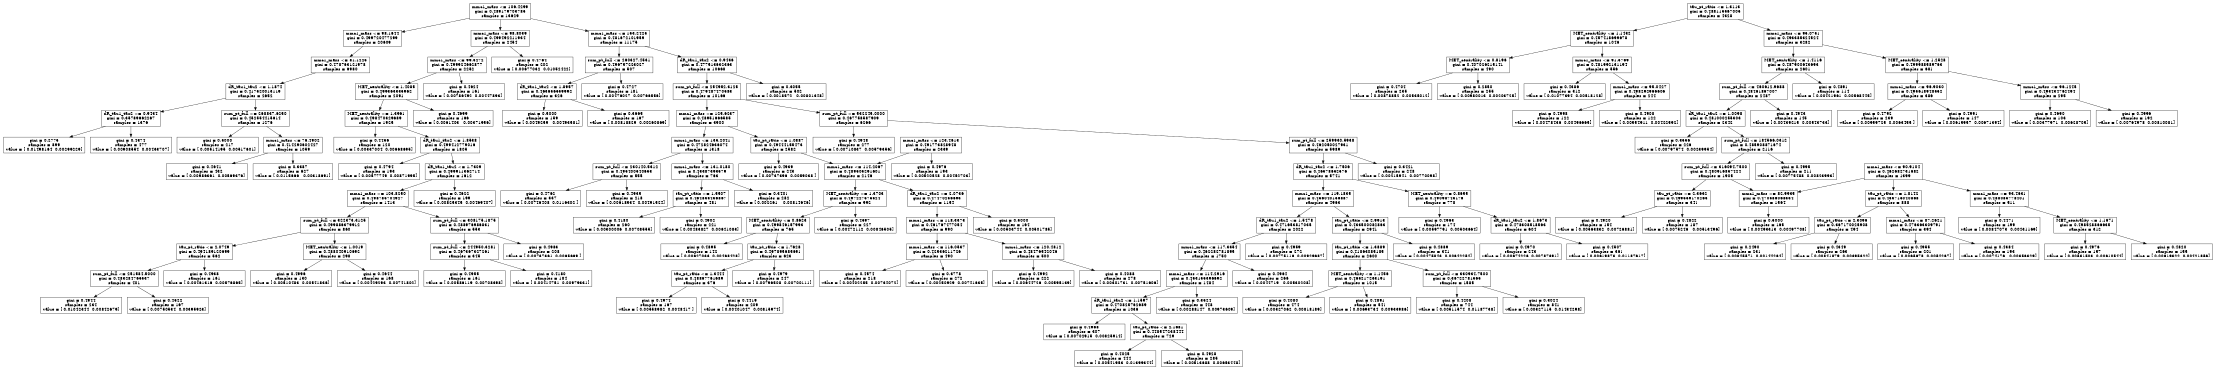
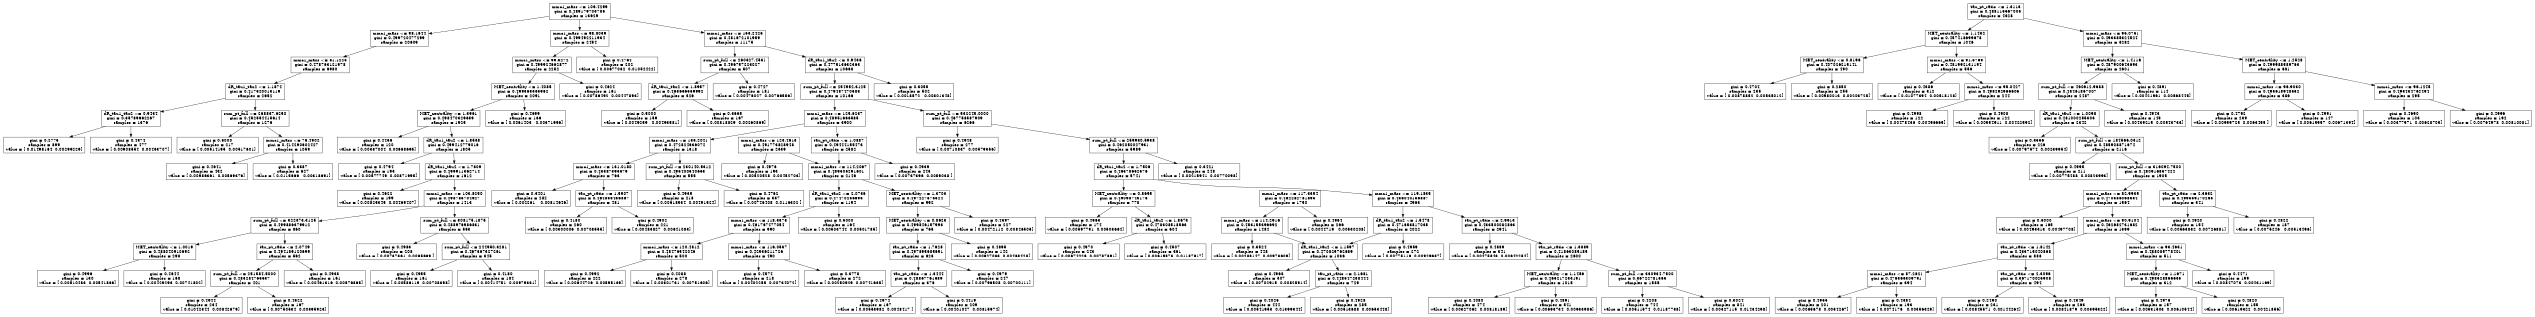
edge "mmc1_mass <= 90.9104 gini = 0.462682731682 samples = 1399" -> "mmc1_mass <= 82.9935 gini = 0.470586068334 samples = 1564": reversed
edge "dR_tau1_tau2 <= 1.5478 gini = 0.471653817035 samples = 2022" -> "mmc1_mass <= 117.3354 gini = 0.462282781895 samples = 1750": now "dR_tau1_tau2 <= 1.5478 gini = 0.471653817035 samples = 2022" -> "dR_tau1_tau2 <= 1.1597 gini = 0.470825762689 samples = 1036"
